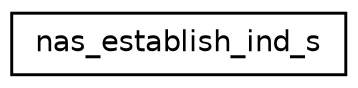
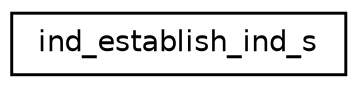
node "nas_establish_ind_s": label "nas_establish_ind_s" -> "ind_establish_ind_s"
